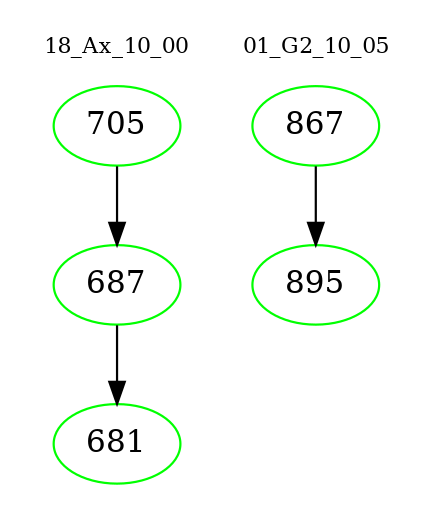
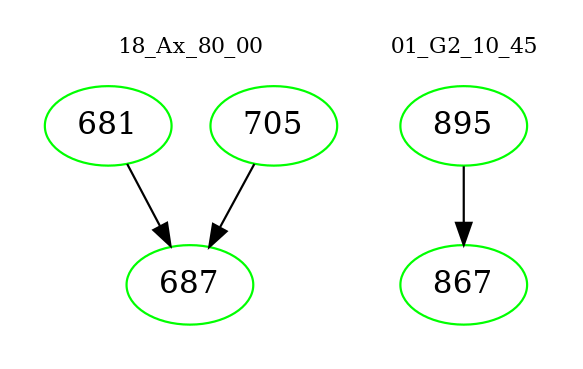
cluster "18_Ax_10_00": label "18_Ax_10_00" -> "18_Ax_80_00"
cluster "01_G2_10_05": label "01_G2_10_05" -> "01_G2_10_45"
edge "867" -> "895": reversed
edge "687" -> "681": reversed
